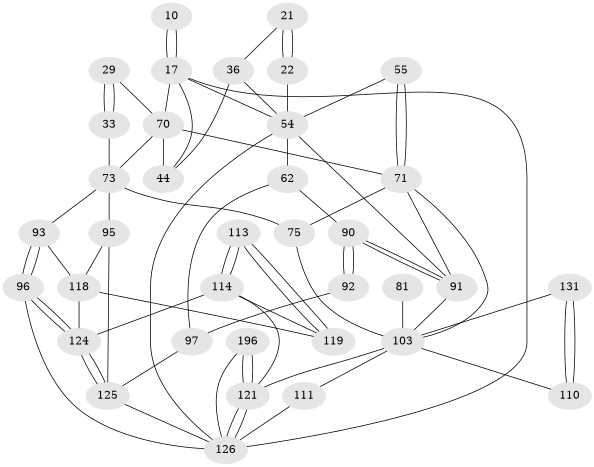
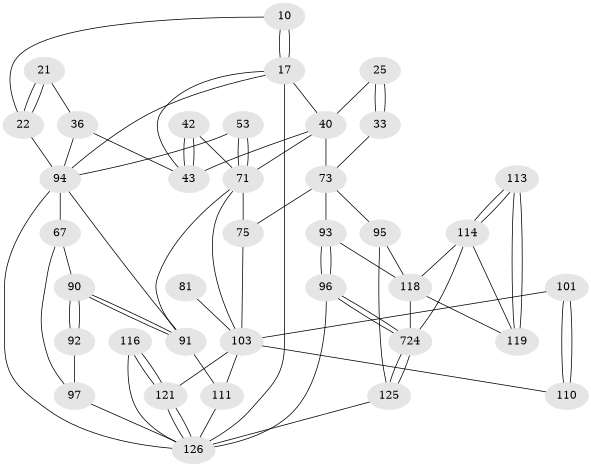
edge "10" -- "22": added
node "29": label "29" -> "25"
node "55": label "55" -> "53"
node "70": label "70" -> "40"
node "42": added
node "54": label "54" -> "94"
node "44": label "44" -> "43"
node "62": label "62" -> "67"
node "131": label "131" -> "101"
edge "91" -- "103": now "91" -- "111"
edge "114" -- "121": now "114" -- "118"
node "124": label "124" -> "724"
node "196": label "196" -> "116"
edge "97" -- "125": now "97" -- "126"
